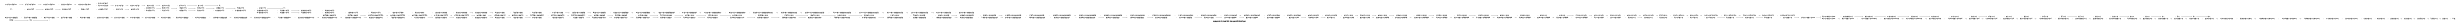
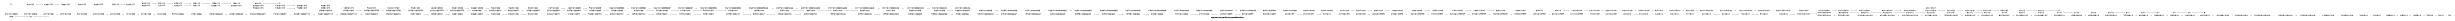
node "155 | 5 15 : 0 1 2 3 4 5 10 11": added
